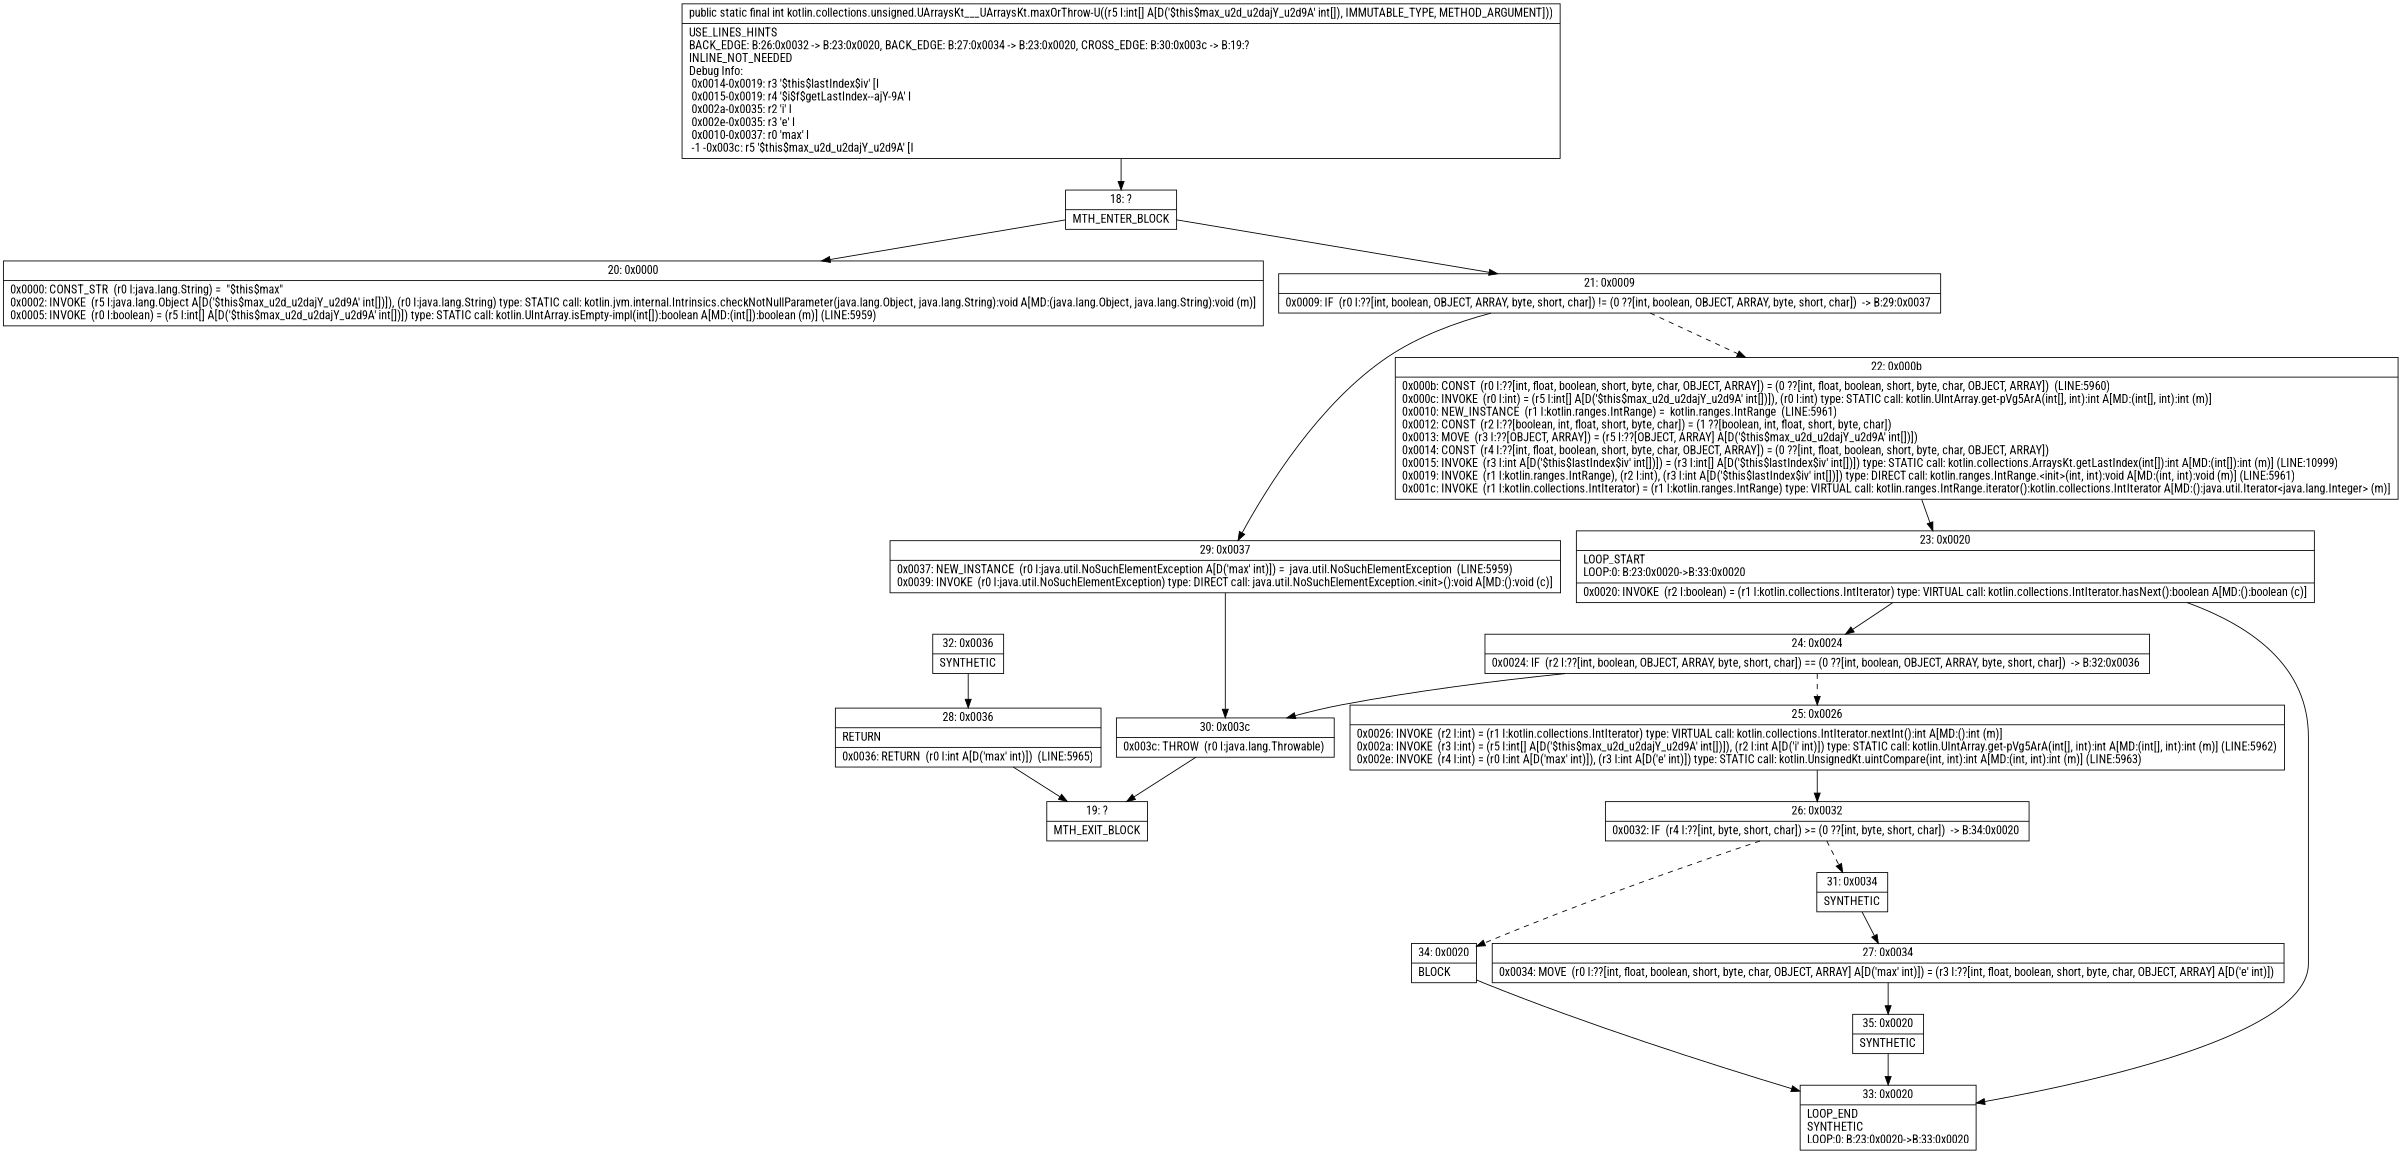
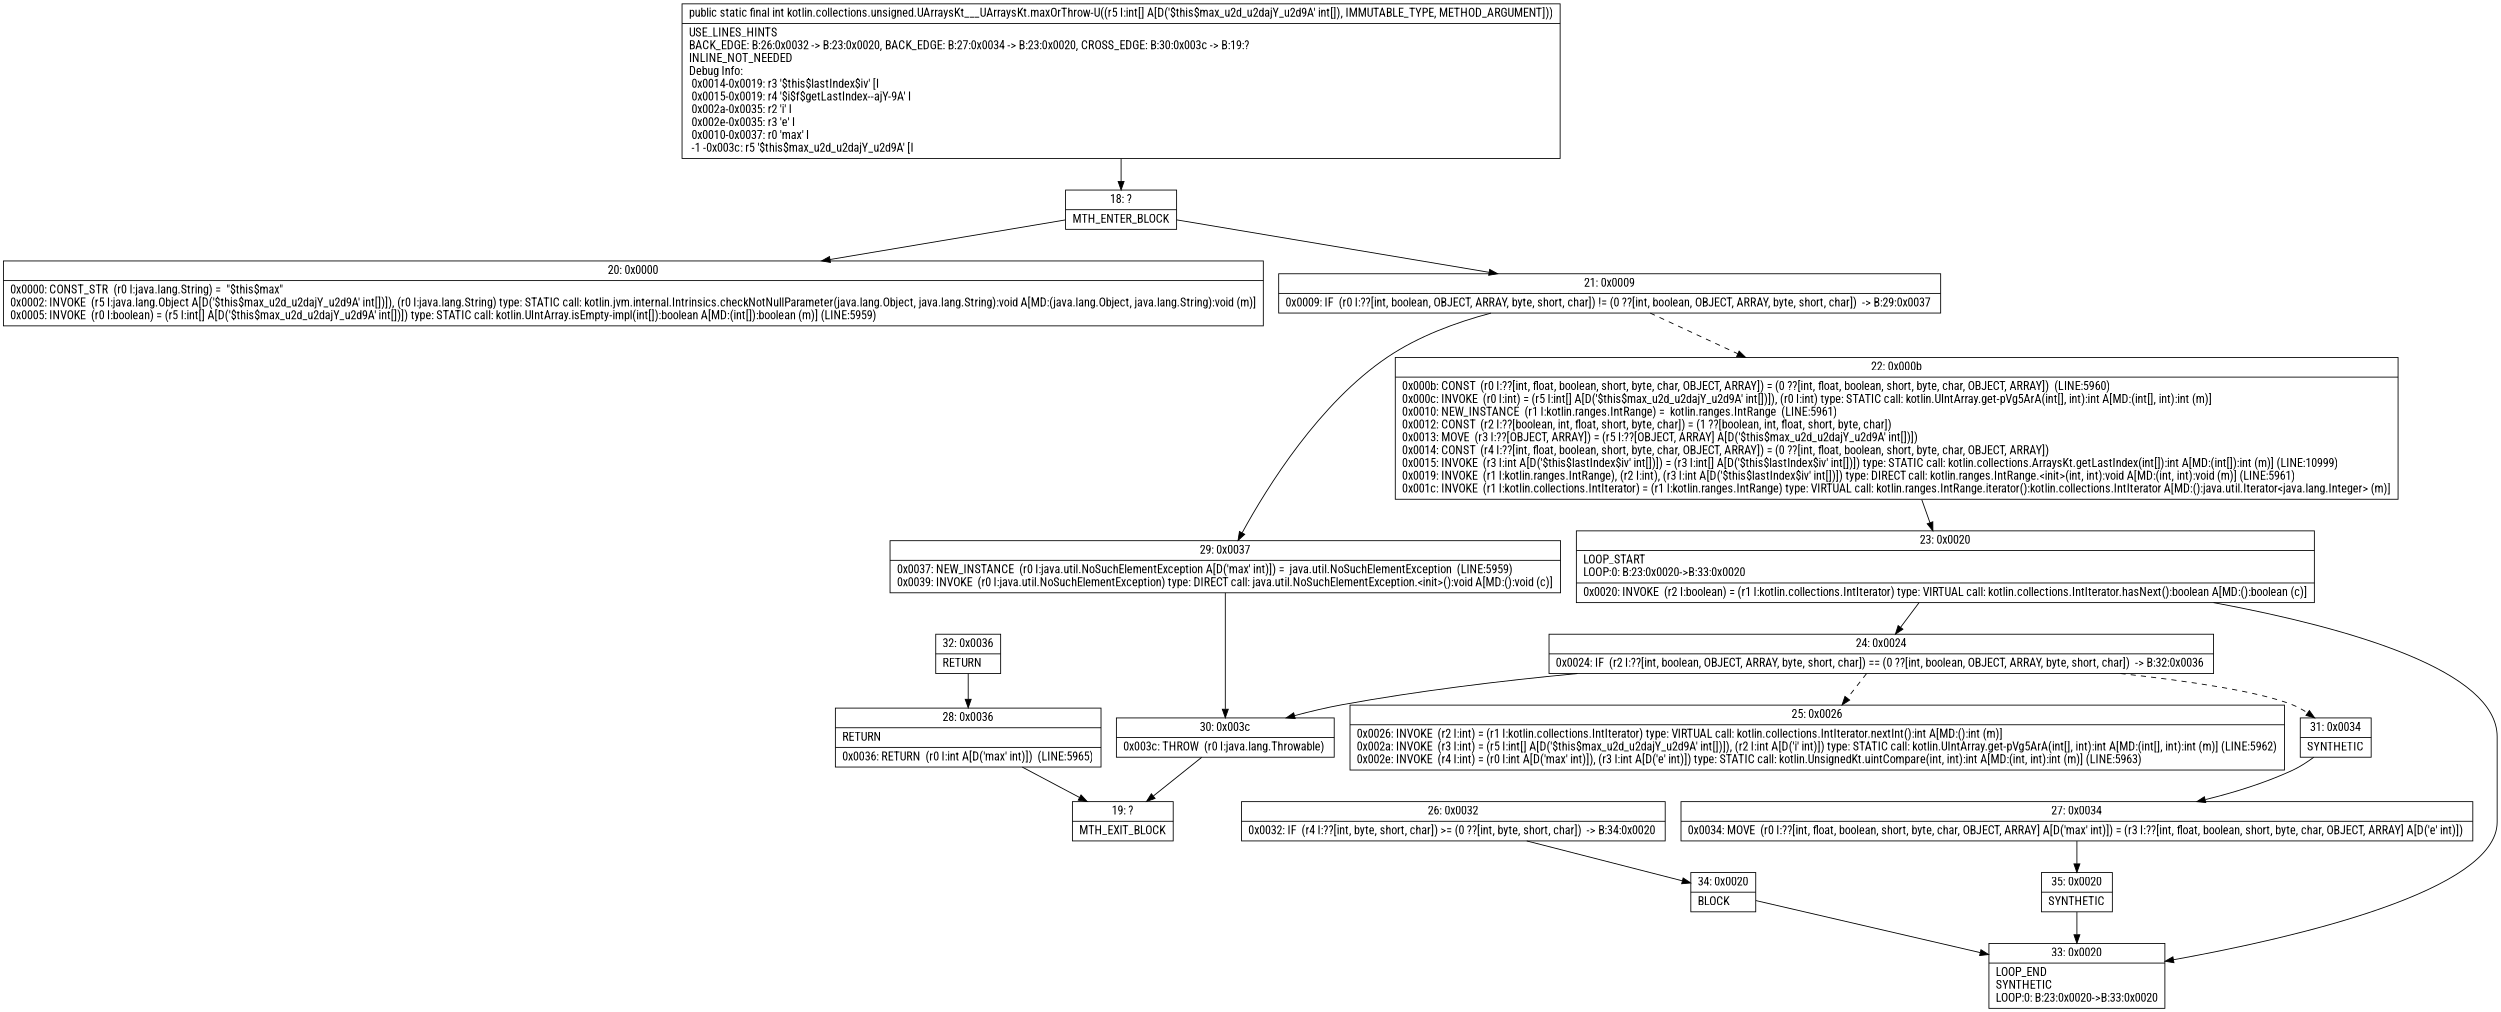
node "32: 0x0036": text "SYNTHETIC" -> "RETURN"
edge "25: 0x0026" -> "26: 0x0032": removed
edge "26: 0x0032" -> "31: 0x0034": now "24: 0x0024" -> "31: 0x0034"
edge "26: 0x0032" -> "34: 0x0020": style dashed -> solid
